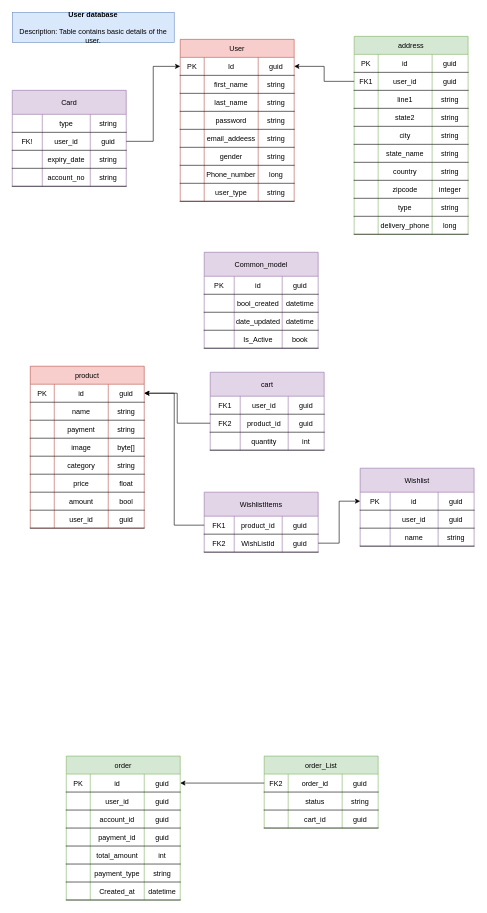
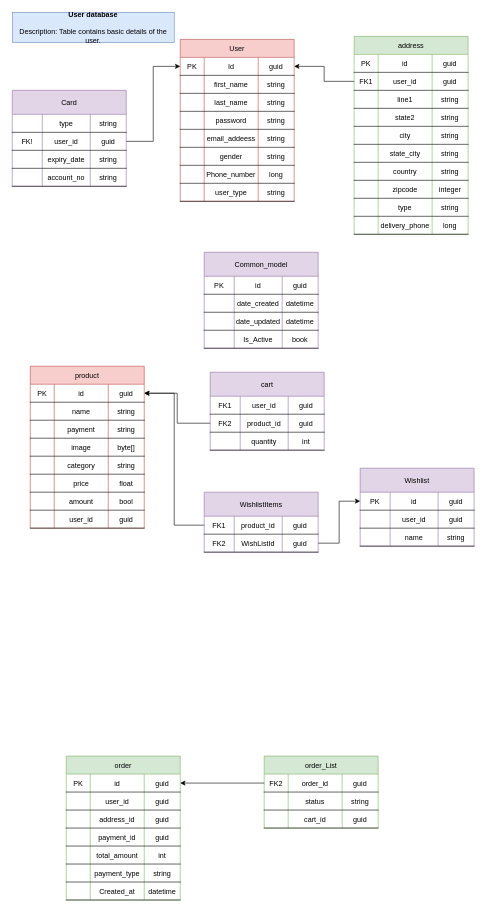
node "state_name": label "state_name" -> "state_city"
node "bool_created": label "bool_created" -> "date_created"
node "account_id": label "account_id" -> "address_id"
